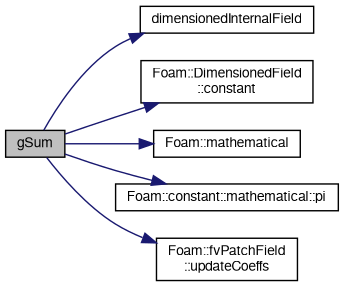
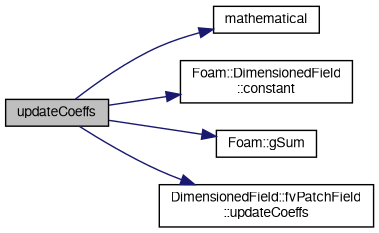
node "dimensionedInternalField": label "dimensionedInternalField" -> "mathematical"
node "gSum": label "gSum" -> "updateCoeffs"
node "Foam::mathematical": label "Foam::mathematical" -> "Foam::gSum"
node "Foam::constant::mathematical::pi": removed
node "Foam::fvPatchField ::updateCoeffs": label "Foam::fvPatchField ::updateCoeffs" -> "DimensionedField::fvPatchField ::updateCoeffs"
